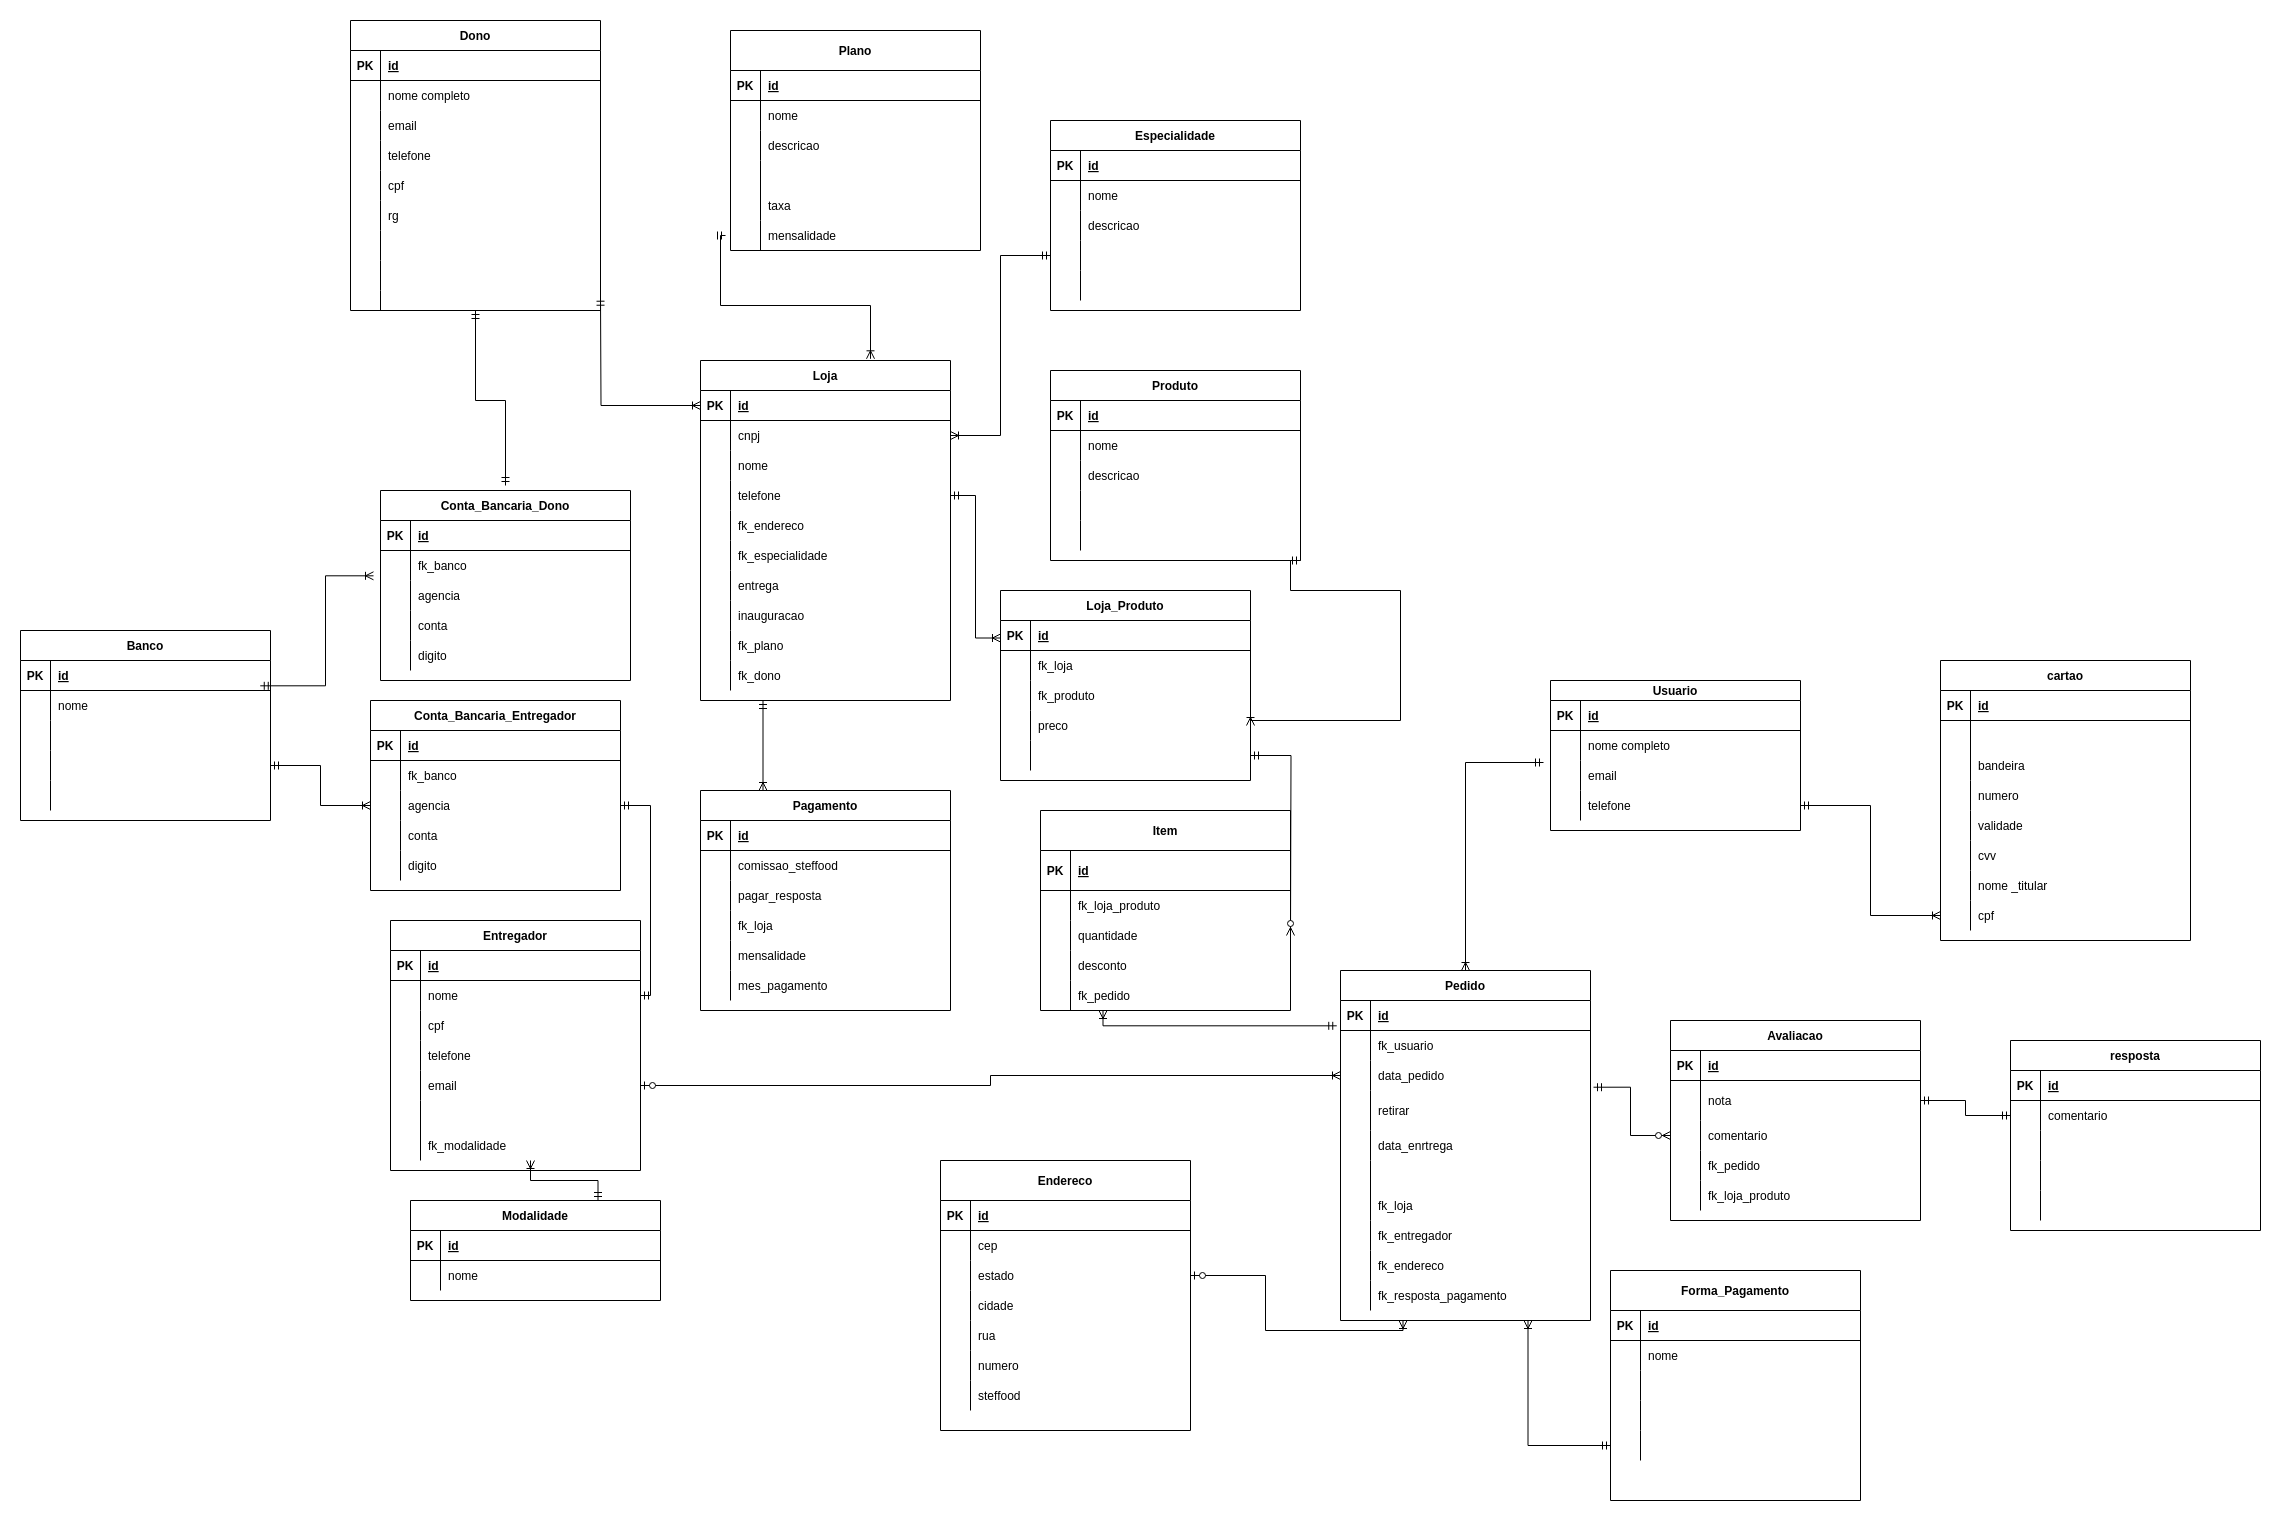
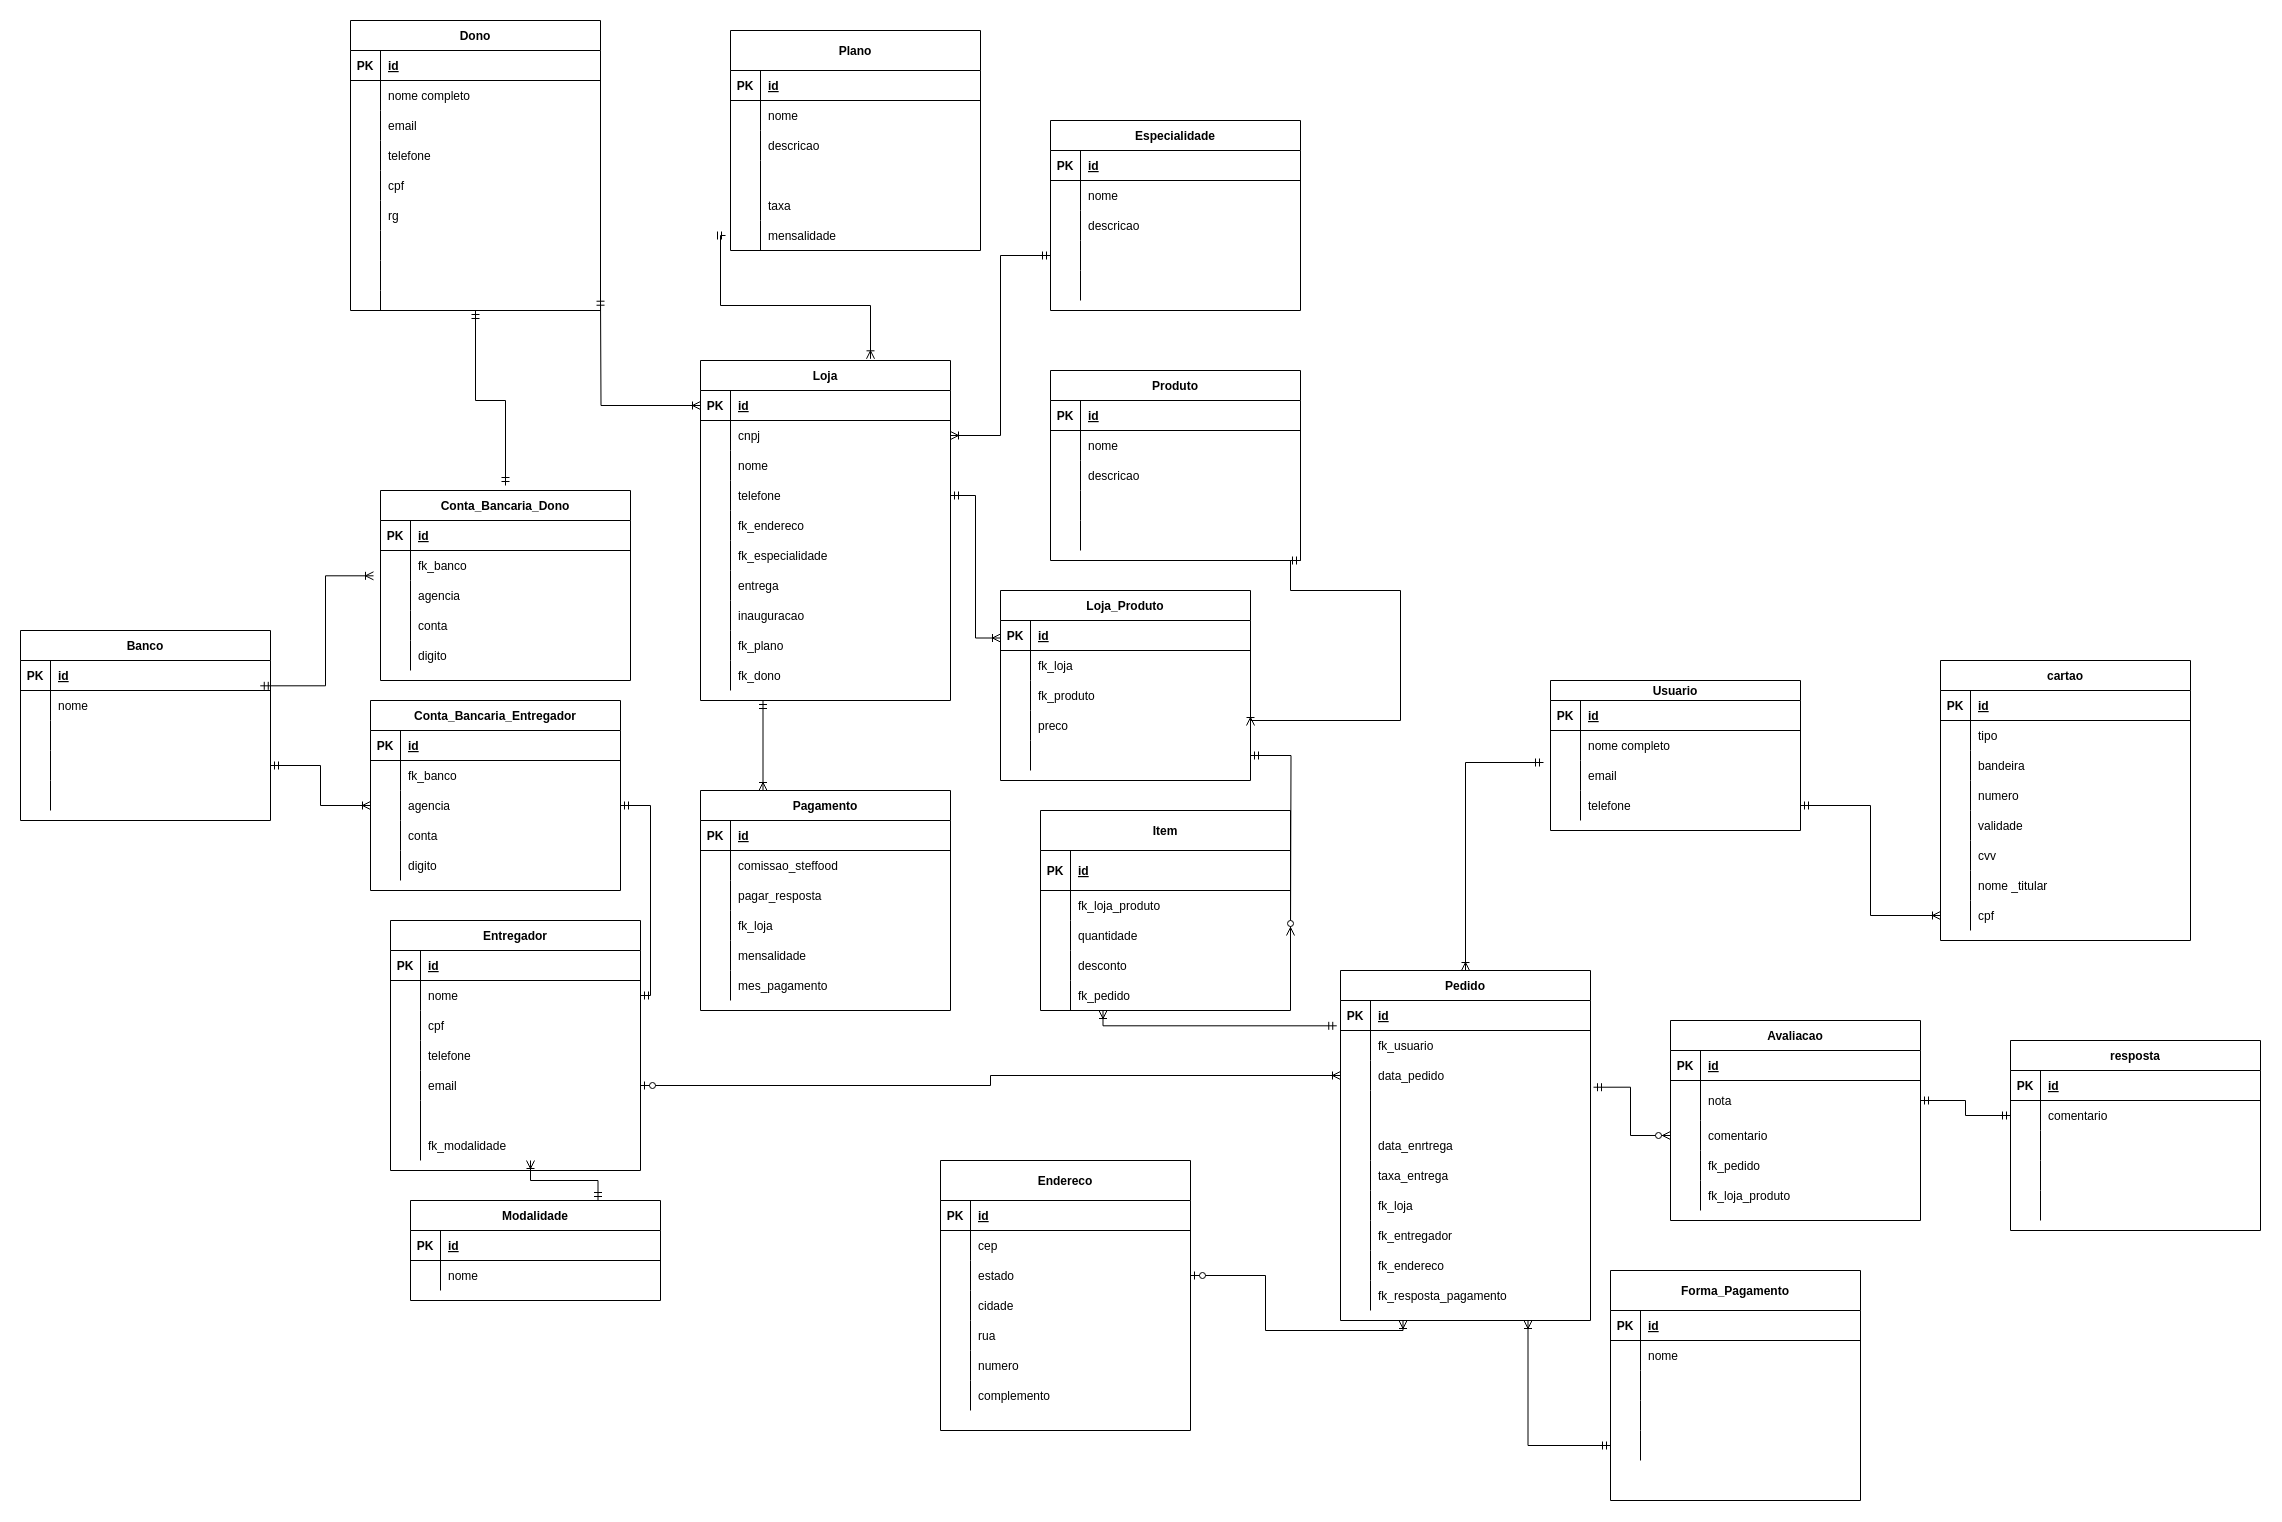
node "tipo": added
node "retirar": removed
node "taxa_entrega": added
node "steffood": label "steffood" -> "complemento"
